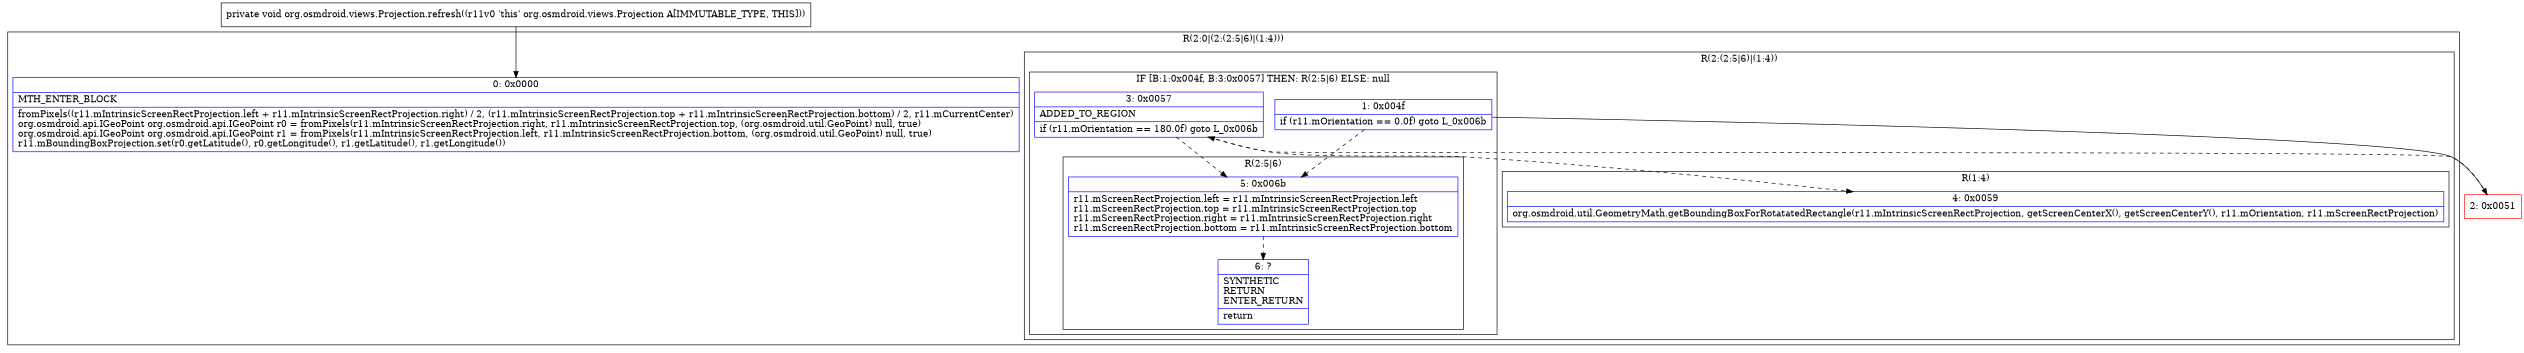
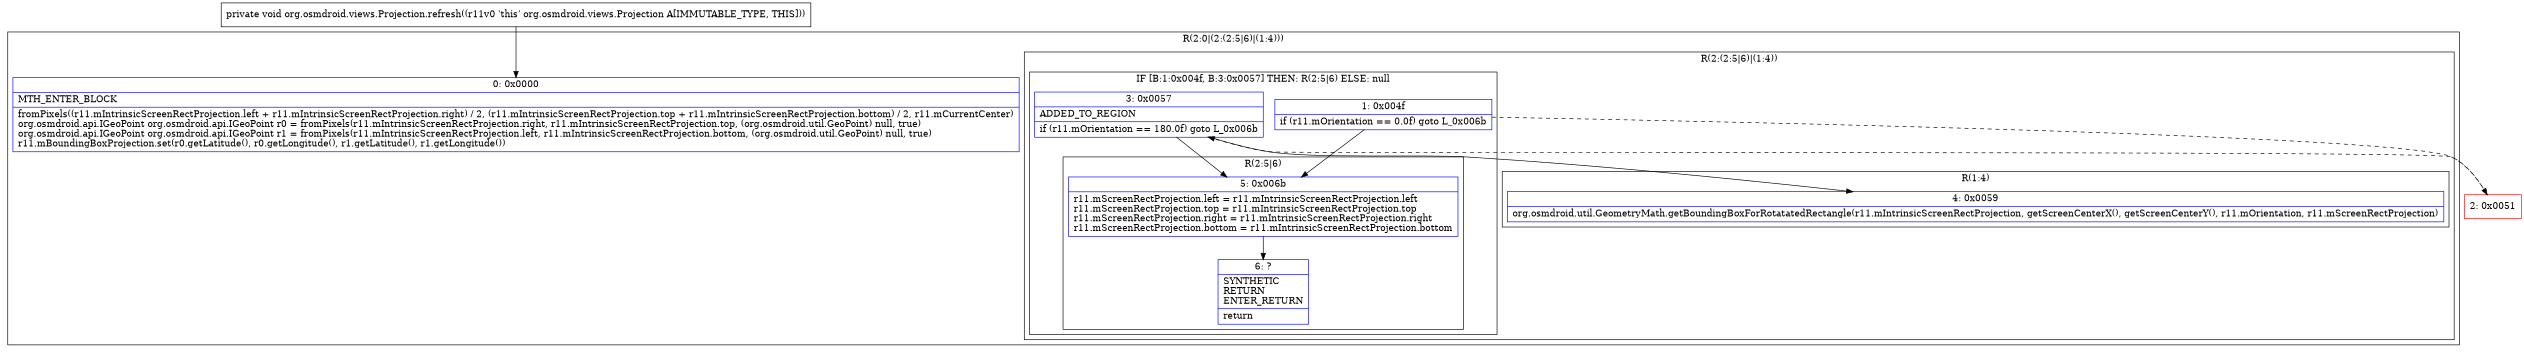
edge "1: 0x004f" -> "2: 0x0051": style solid -> dashed
edge "1: 0x004f" -> "5: 0x006b": style dashed -> solid
edge "3: 0x0057" -> "5: 0x006b": style dashed -> solid
edge "3: 0x0057" -> "4: 0x0059": style dashed -> solid
edge "5: 0x006b" -> "6: ?": style dashed -> solid
